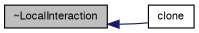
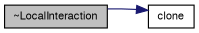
edge "clone" -> "~LocalInteraction": reversed
